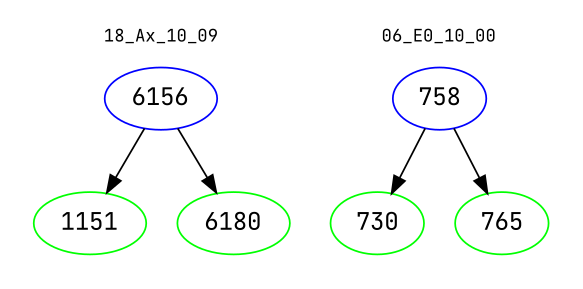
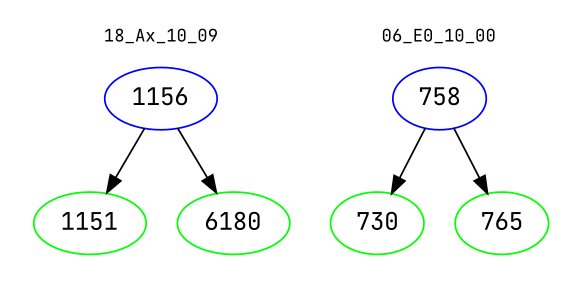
node "6156": label "6156" -> "1156"
